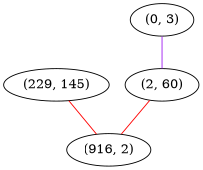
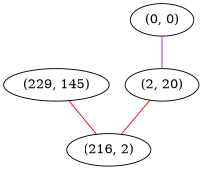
node "(0, 3)": label "(0, 3)" -> "(0, 0)"
node "(2, 60)": label "(2, 60)" -> "(2, 20)"
node "(916, 2)": label "(916, 2)" -> "(216, 2)"
